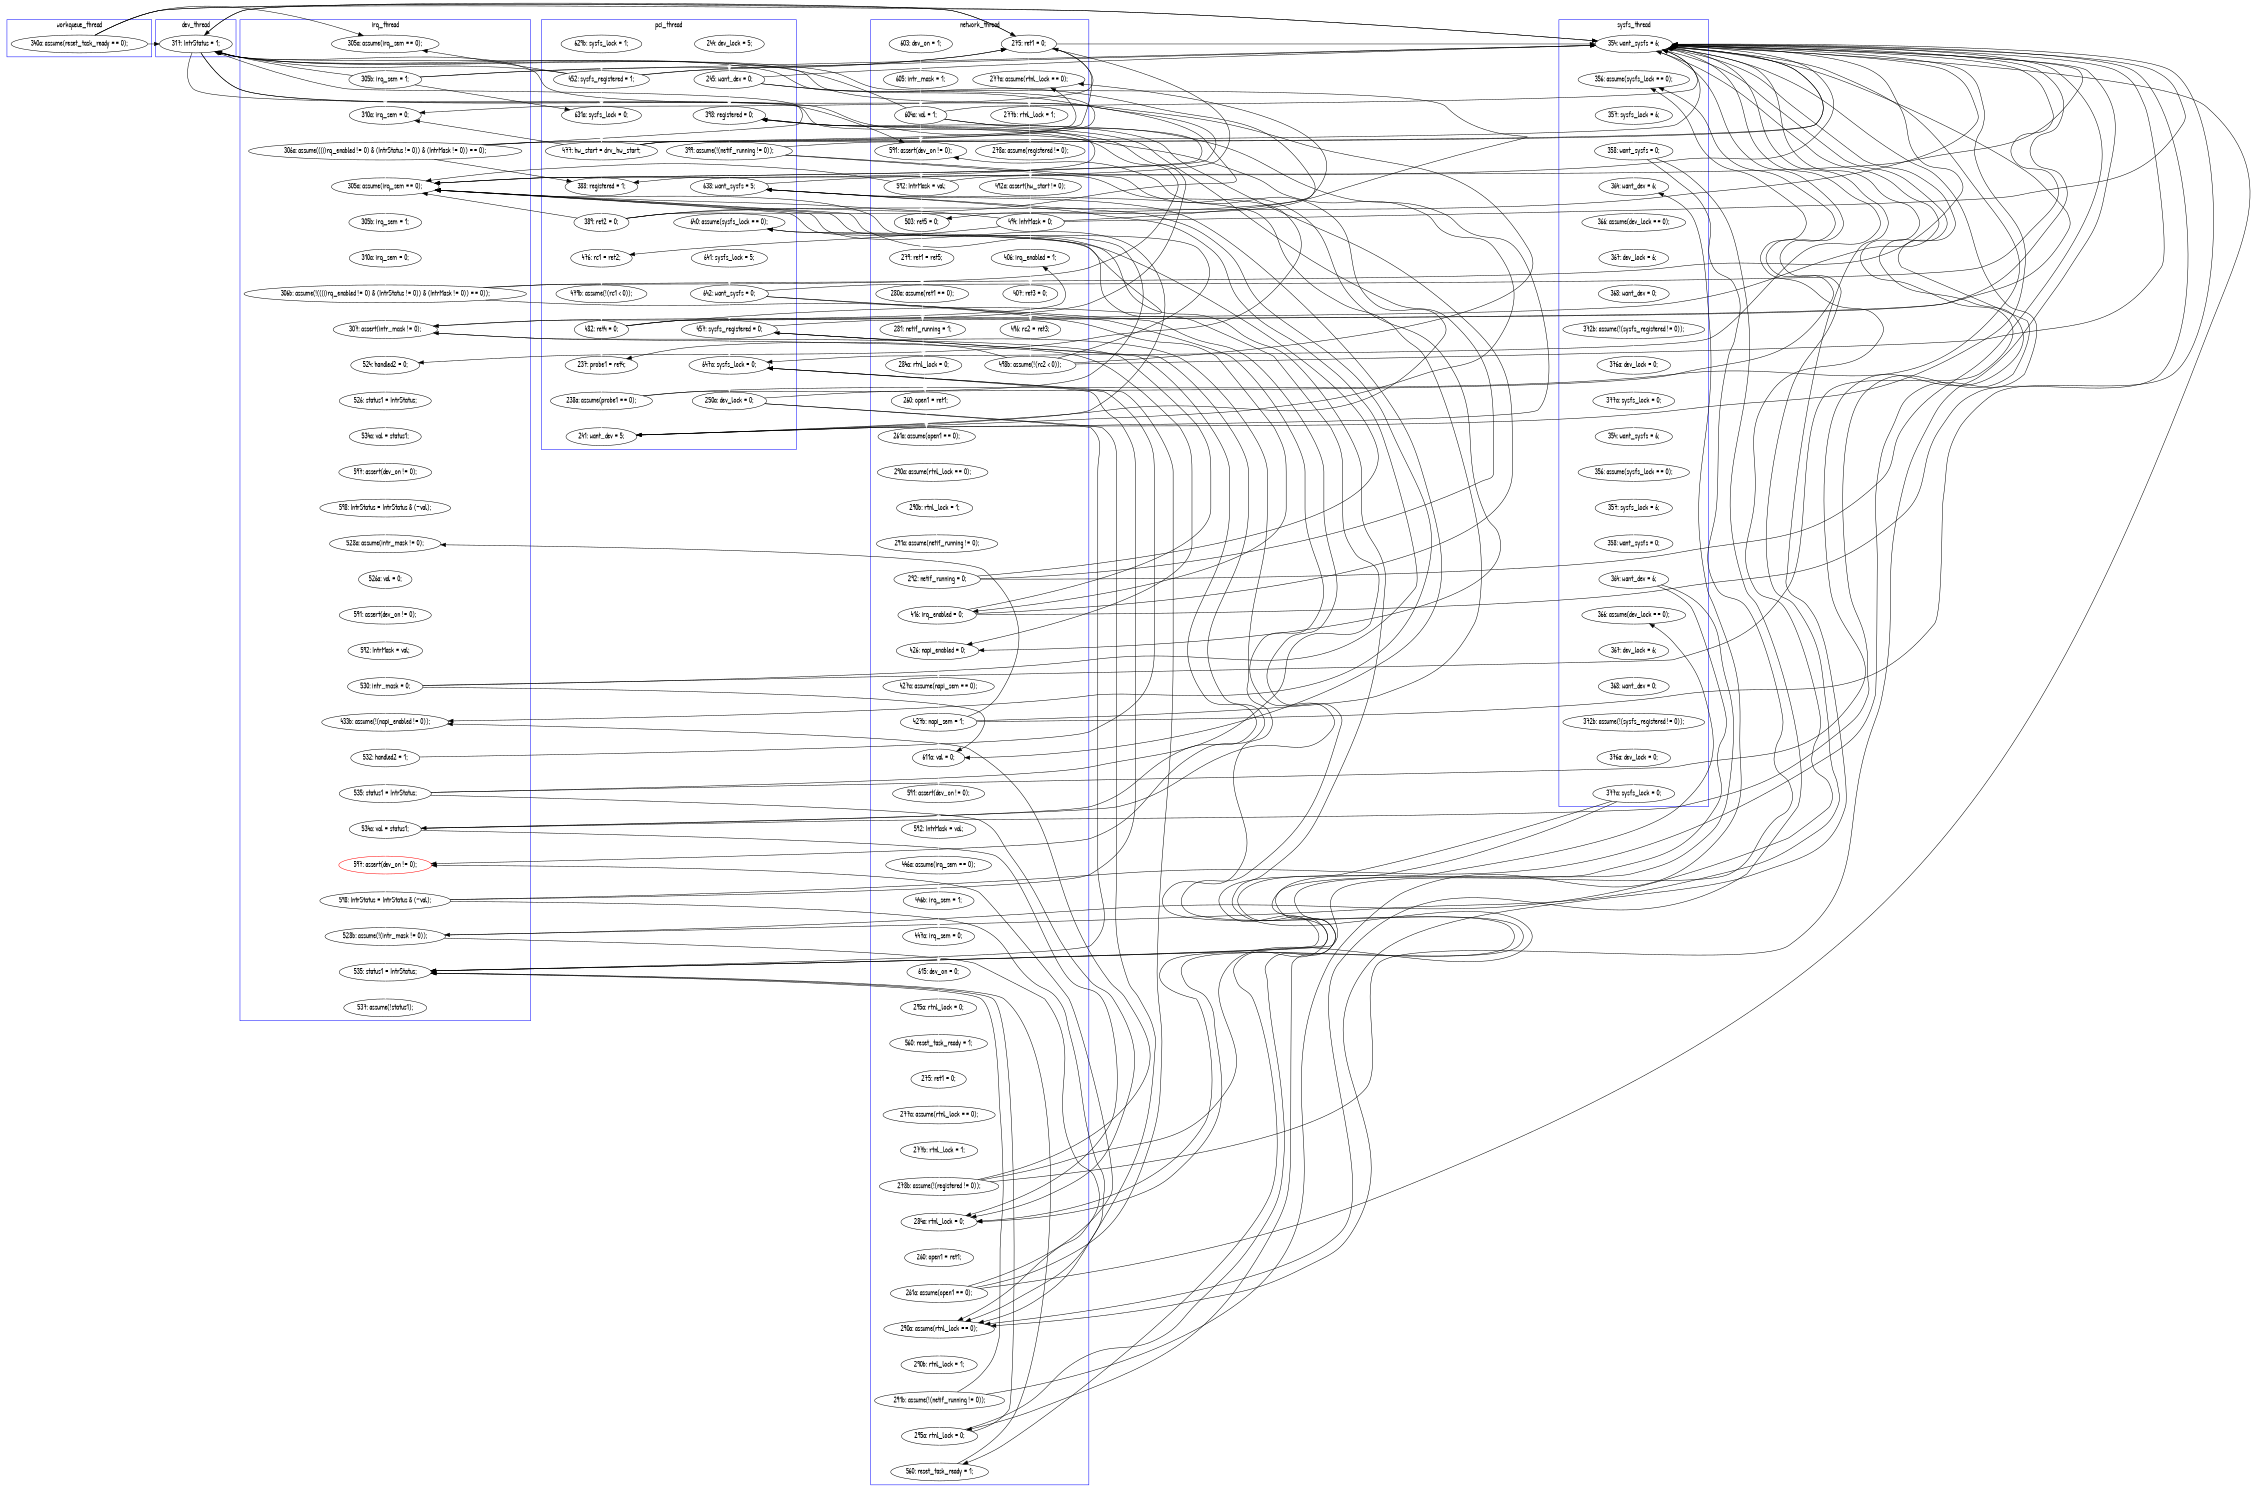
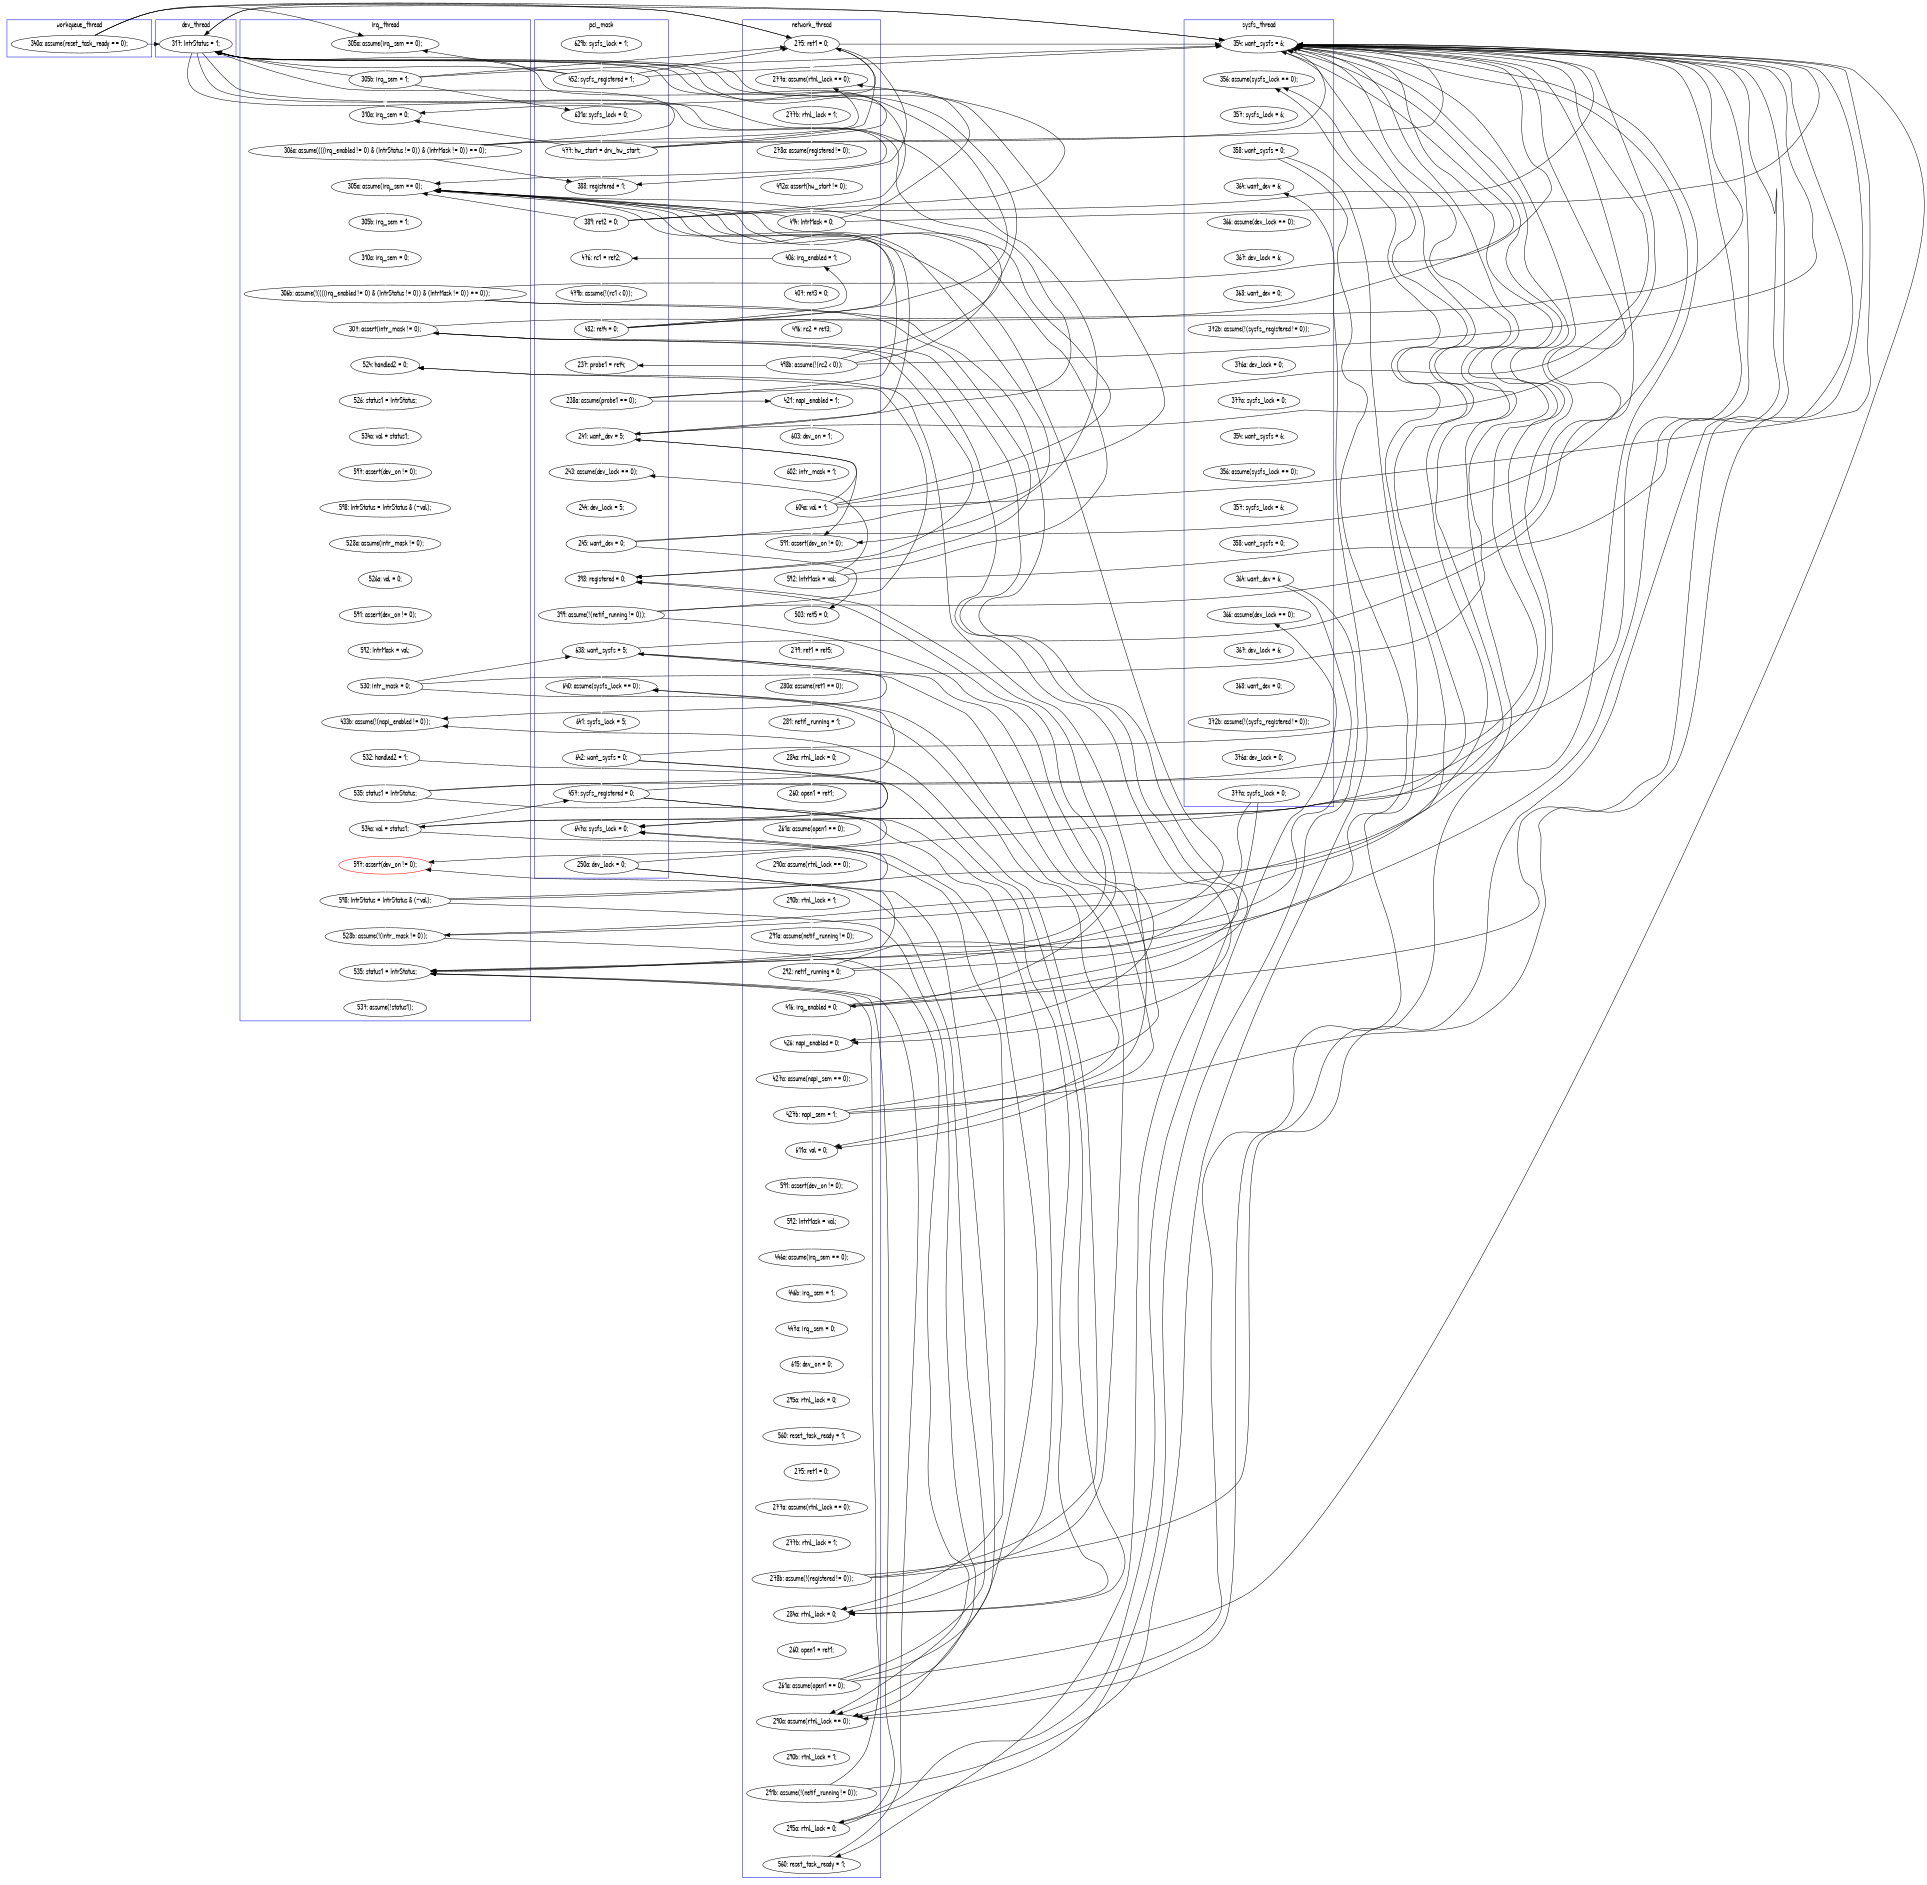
cluster "pci_thread": label "pci_thread" -> "pci_mask"
node "605: intr_mask = 1;": label "605: intr_mask = 1;" -> "602: intr_mask = 1;"
edge "482: ret4 = 0;" -> "317: IntrStatus = 1;": added
edge "494: IntrMask = 0;" -> "476: rc1 = ret2;": now "406: irq_enabled = 1;" -> "476: rc1 = ret2;"
edge "398: registered = 0;" -> "307: assert(intr_mask != 0);": reversed
node "421: napi_enabled = 1;": added
node "243: assume(dev_lock == 0);": added
edge "427b: napi_sem = 1;" -> "528a: assume(intr_mask != 0);": now "427b: napi_sem = 1;" -> "524: handled2 = 0;"
